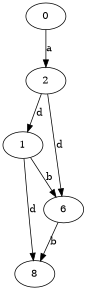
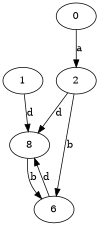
edge "2" -> "1": now "2" -> "8"
edge "2" -> "6": label "d" -> "b"
edge "1" -> "6": now "8" -> "6"
edge "6" -> "8": label "b" -> "d"
